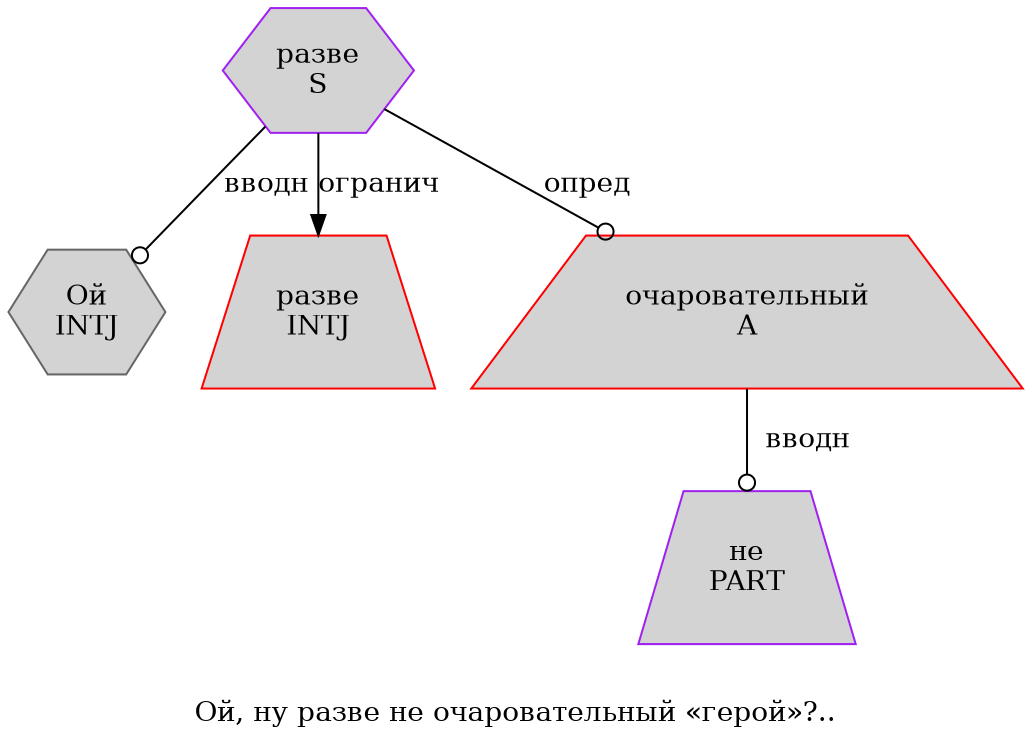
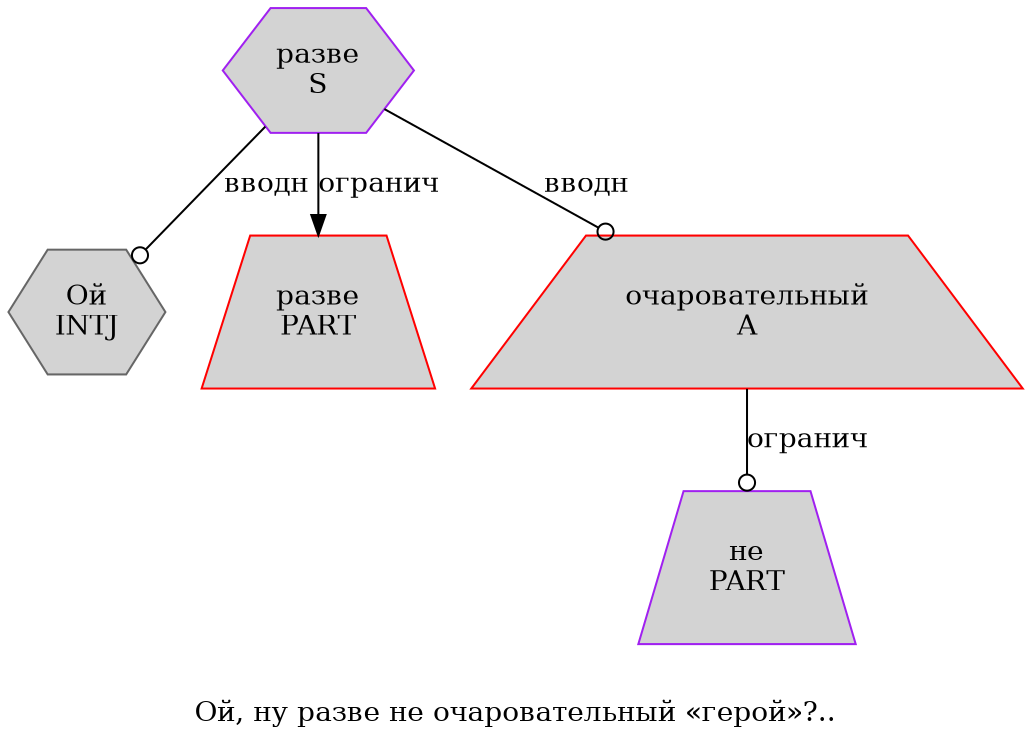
edge "разве S" -> "очаровательный A": label "опред" -> "вводн"
node "разве INTJ": label "разве INTJ" -> "разве PART"
edge "очаровательный A" -> "не PART": label "вводн" -> "огранич"
